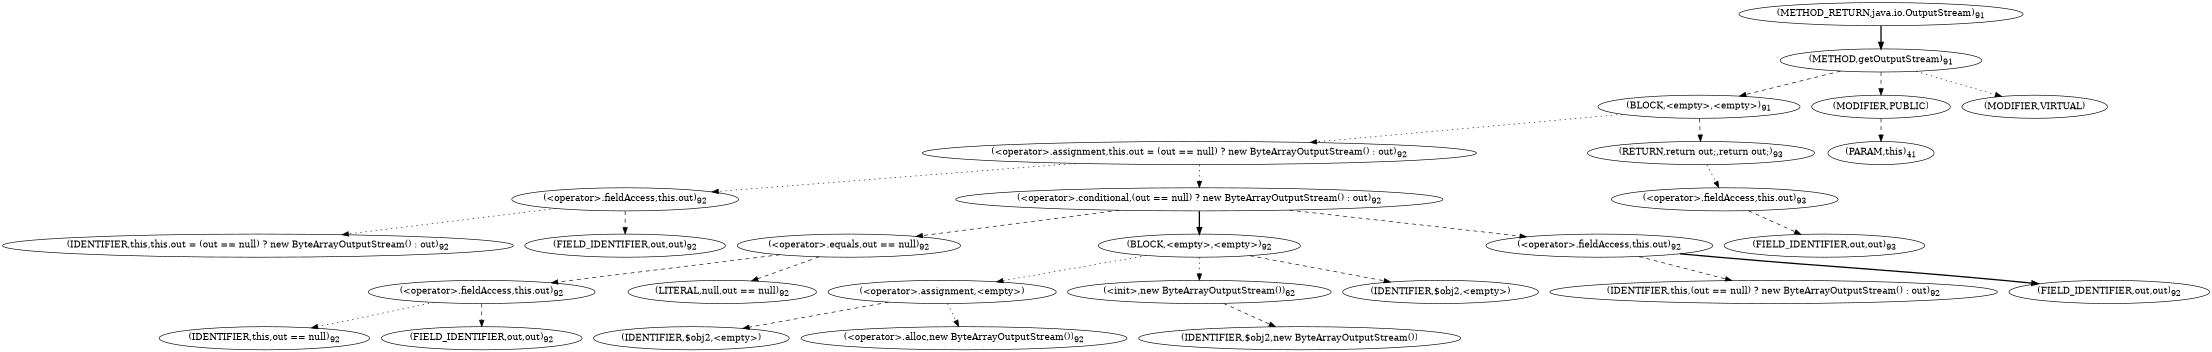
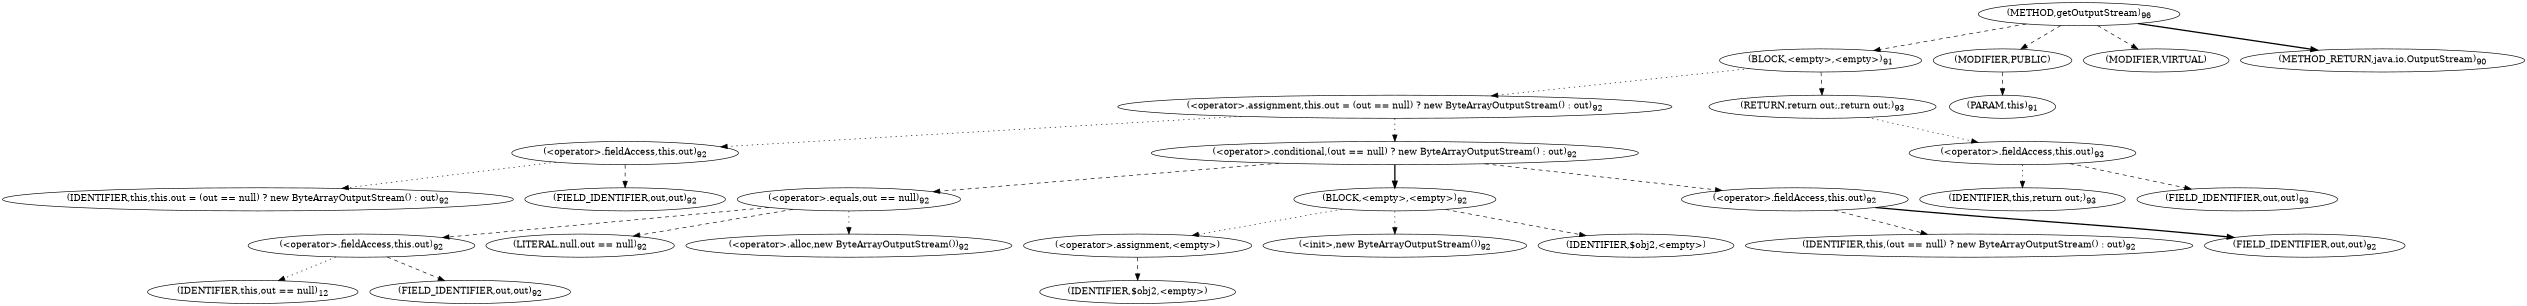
node "(METHOD_RETURN,java.io.OutputStream)": text "91" -> "90"
edge "(METHOD_RETURN,java.io.OutputStream)" -> "(METHOD,getOutputStream)": reversed
node "(METHOD,getOutputStream)": text "91" -> "96"
edge "(METHOD,getOutputStream)" -> "(MODIFIER,VIRTUAL)": style dotted -> dashed
node "(PARAM,this)": text "41" -> "91"
node "(IDENTIFIER,this,return out;)": added
node "(<init>,new ByteArrayOutputStream())": text "62" -> "92"
edge "(<operator>.assignment,<empty>)" -> "(<operator>.alloc,new ByteArrayOutputStream())": now "(<operator>.equals,out == null)" -> "(<operator>.alloc,new ByteArrayOutputStream())"
node "(IDENTIFIER,this,out == null)": text "92" -> "12"
node "(IDENTIFIER,$obj2,new ByteArrayOutputStream())": removed
